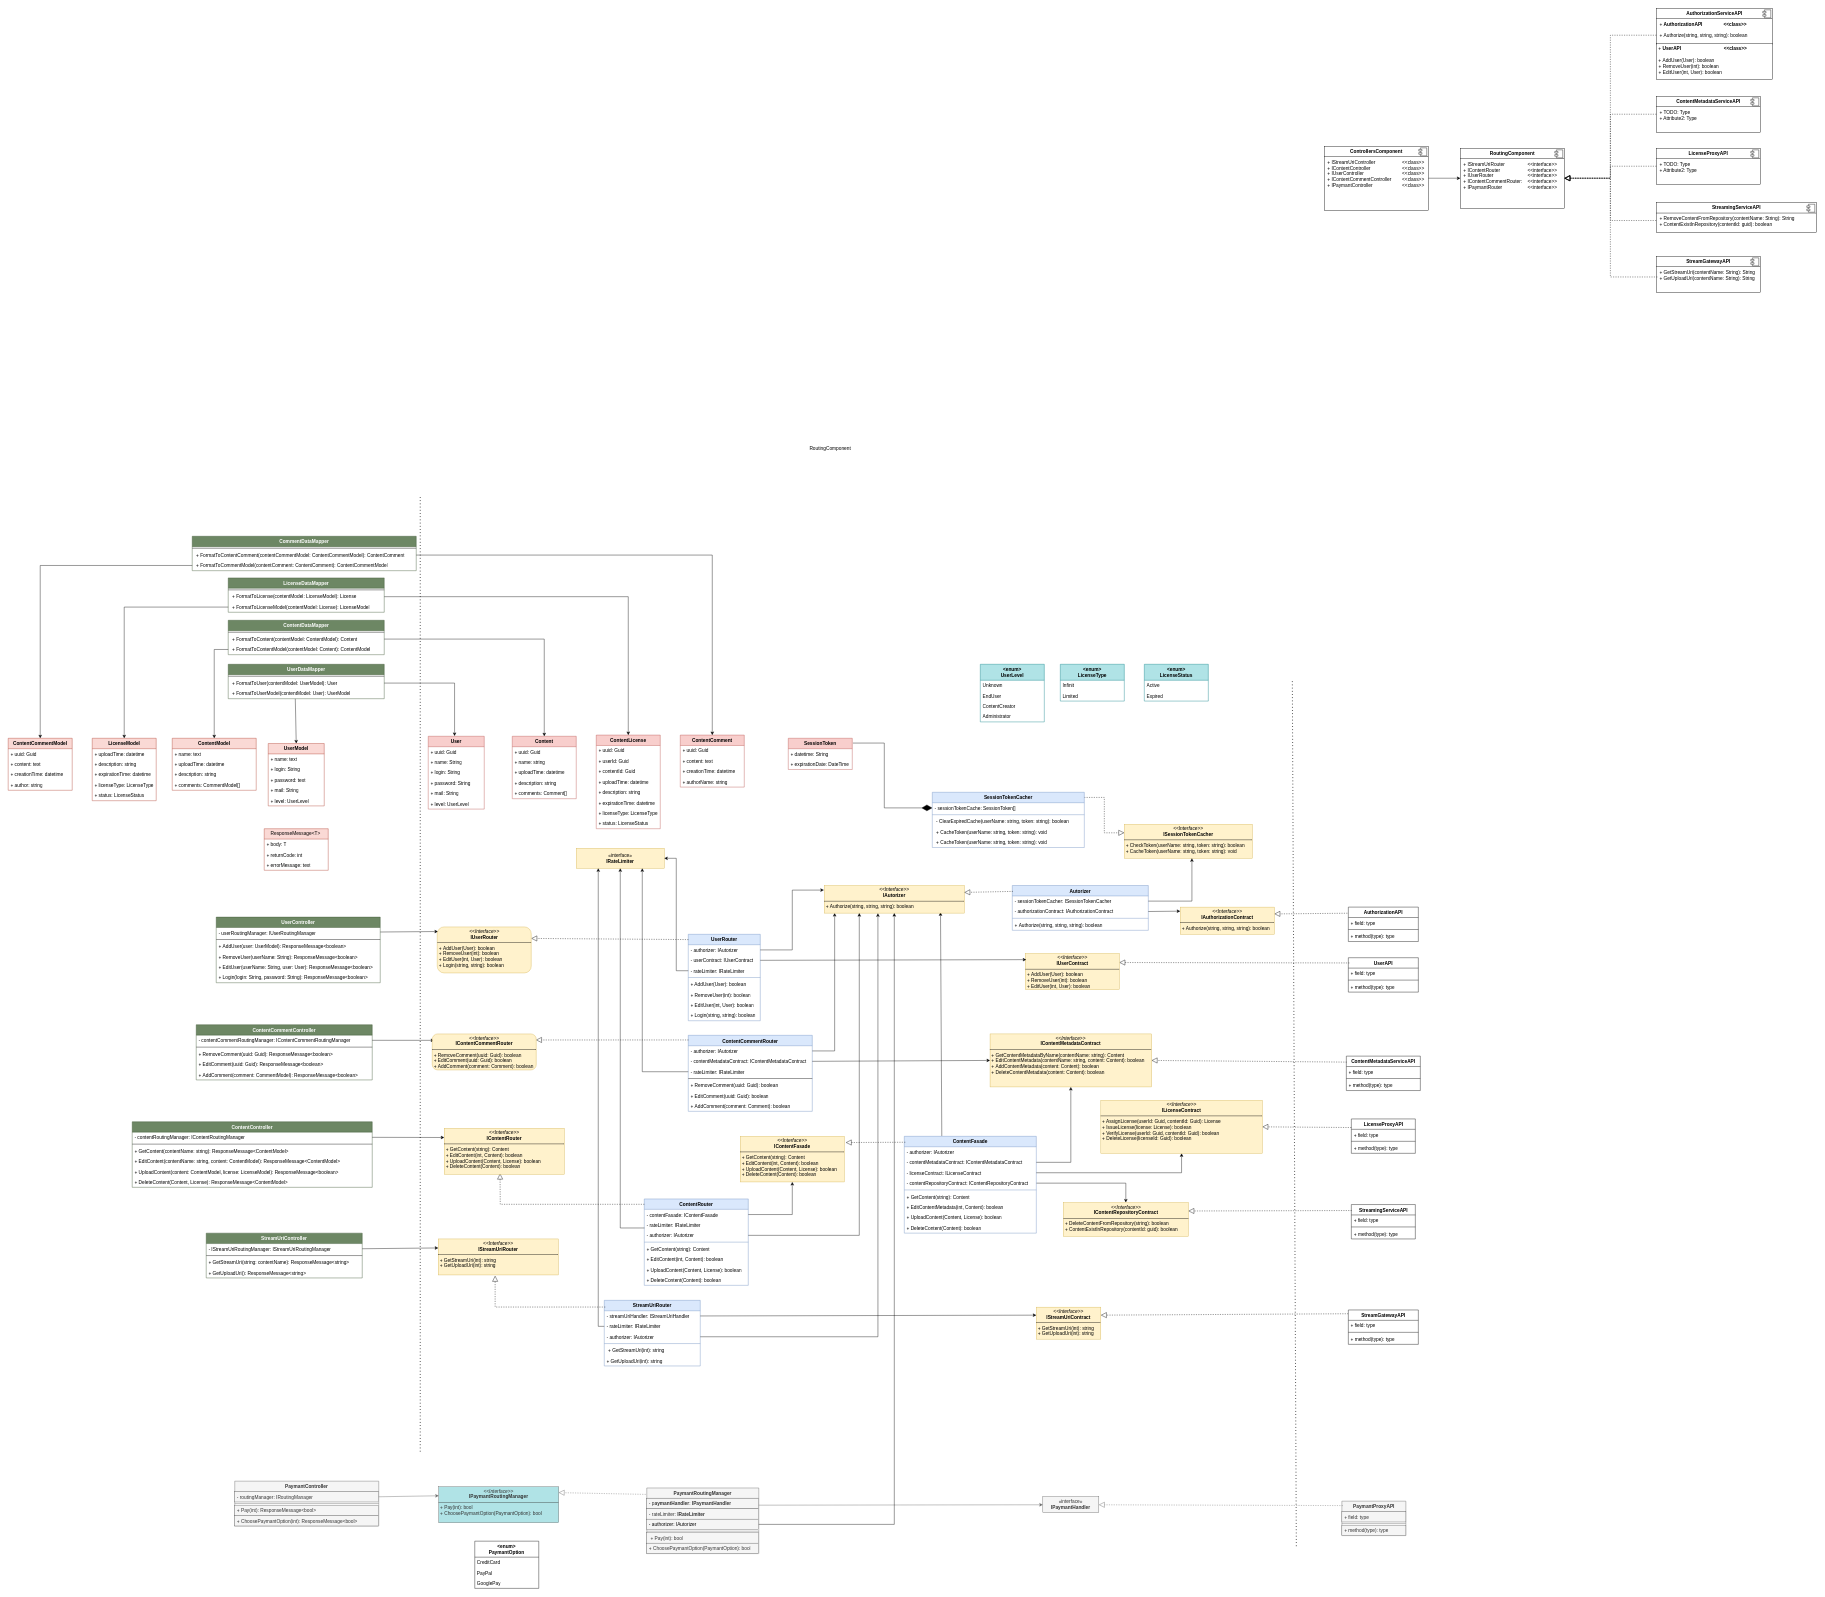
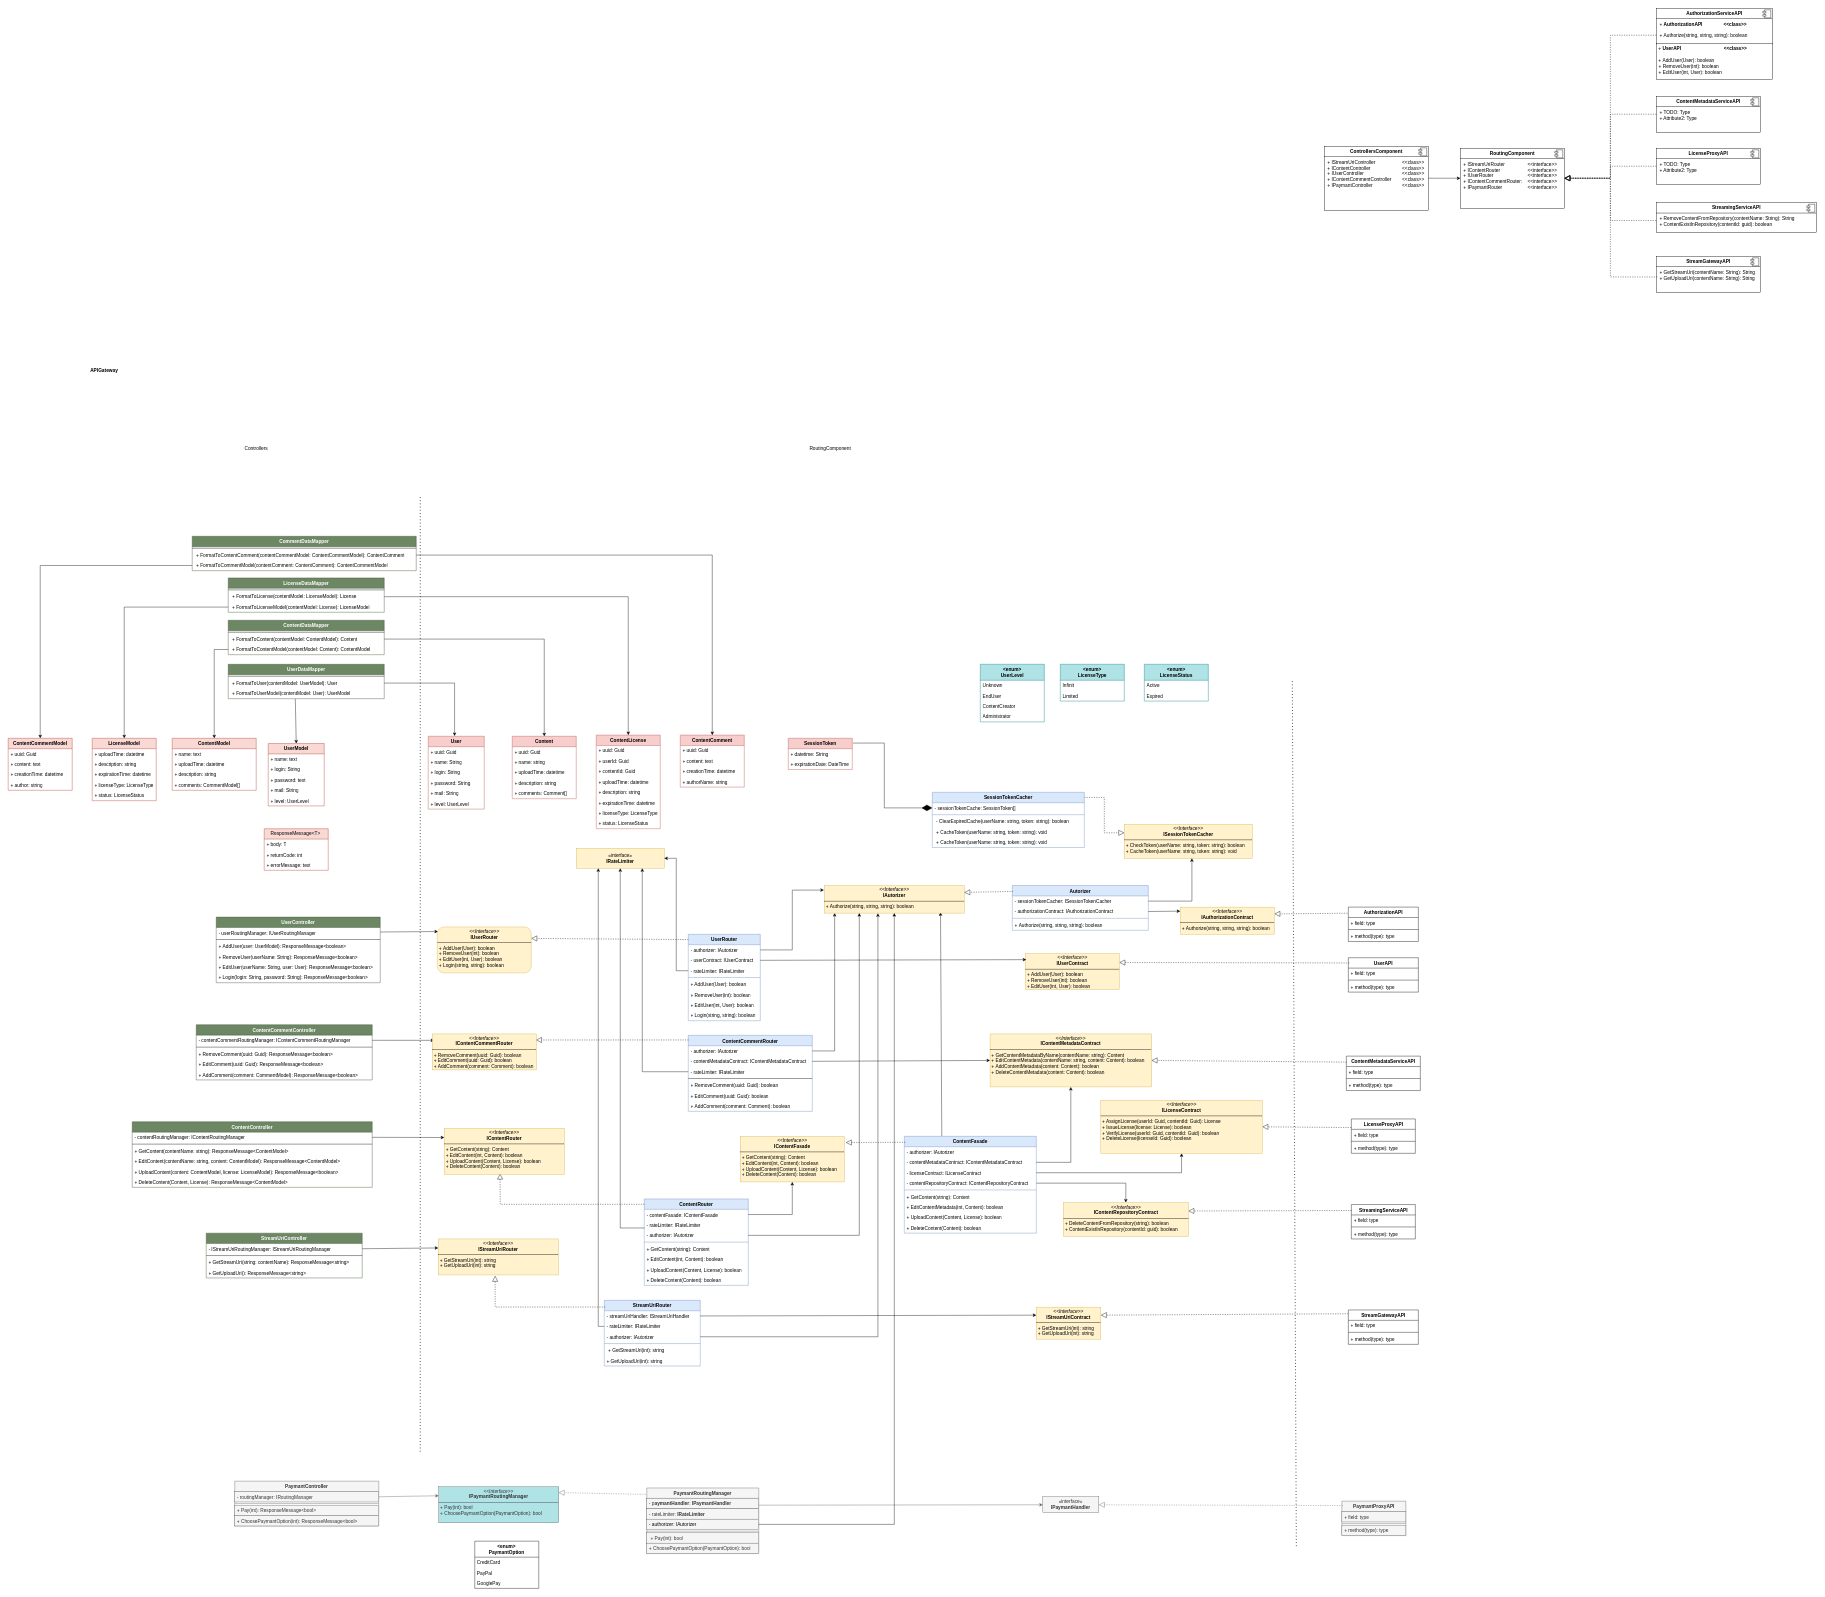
node "APIGateway": added
node "Controllers": added
node "<<Interface>> IContentCommentRouter + RemoveComment(uuid: Guid): boolean + EditComment(uuid: Guid): boolean + AddComment(comment: Comment): boolean": shape rounded rectangle -> rectangle
